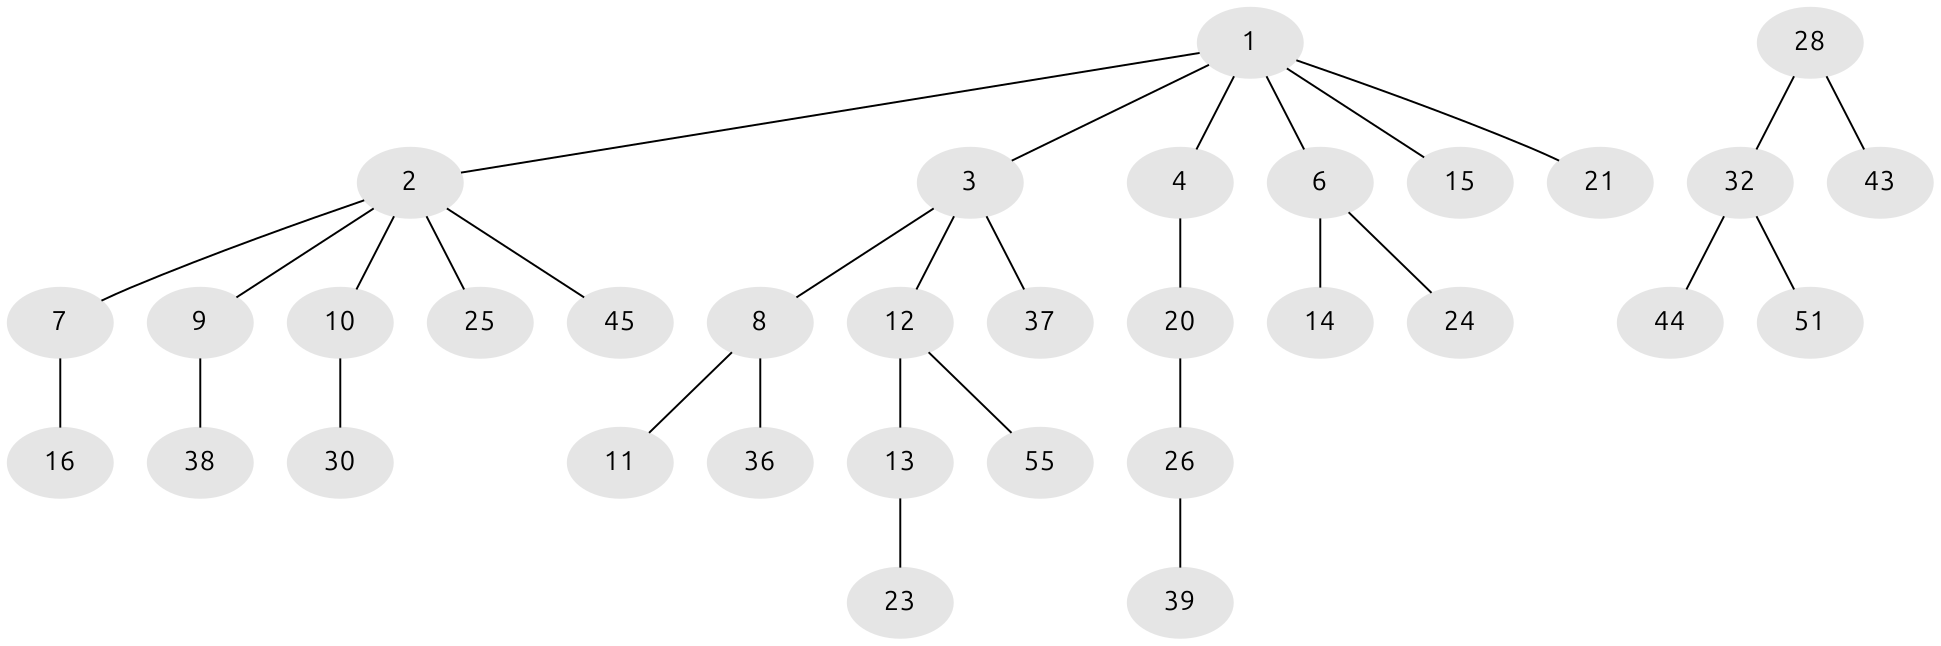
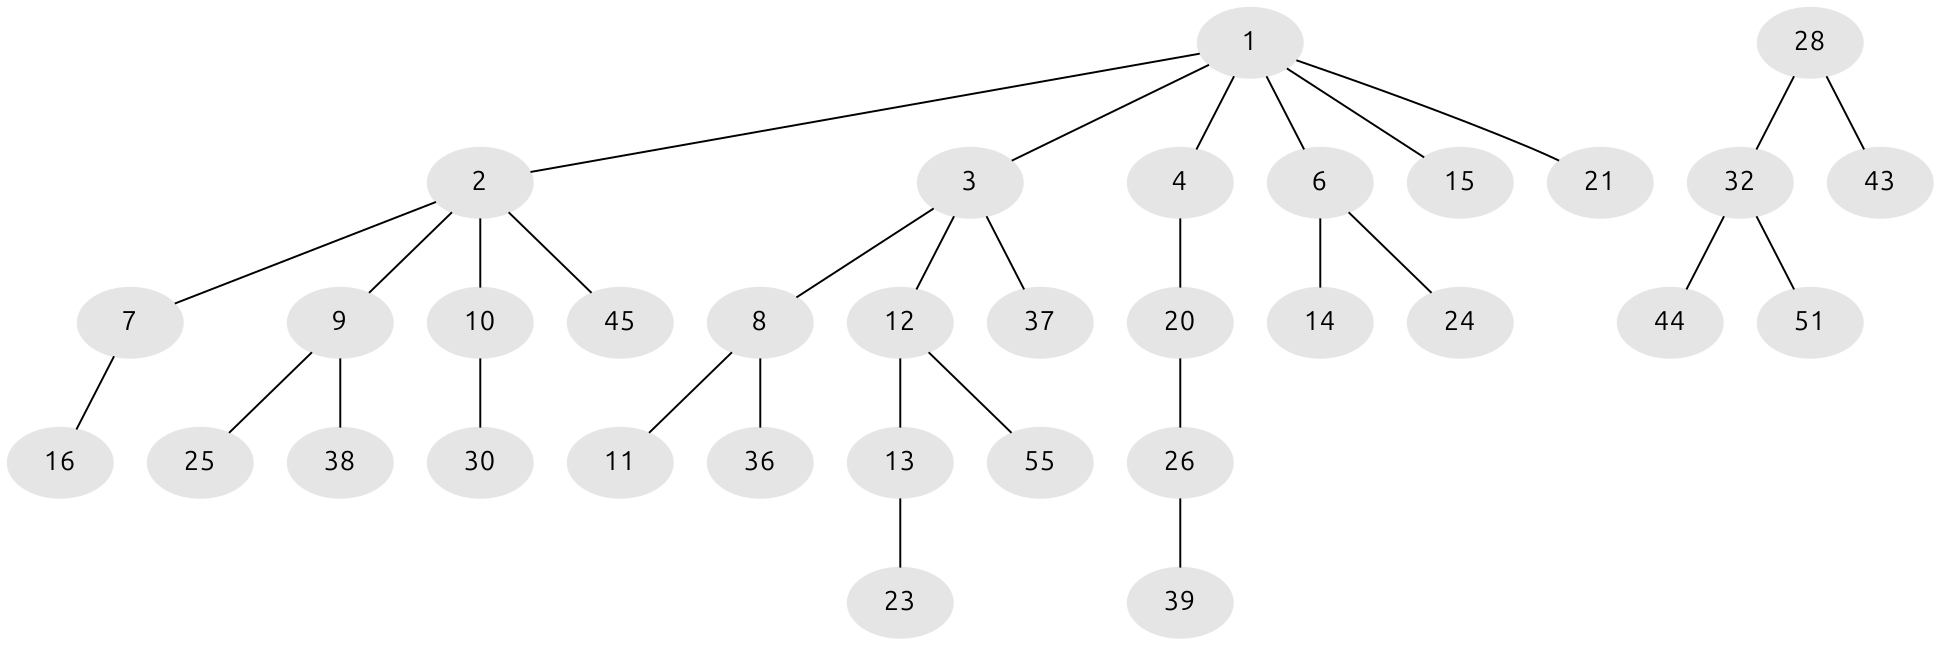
edge "2" -- "25": now "9" -- "25"
